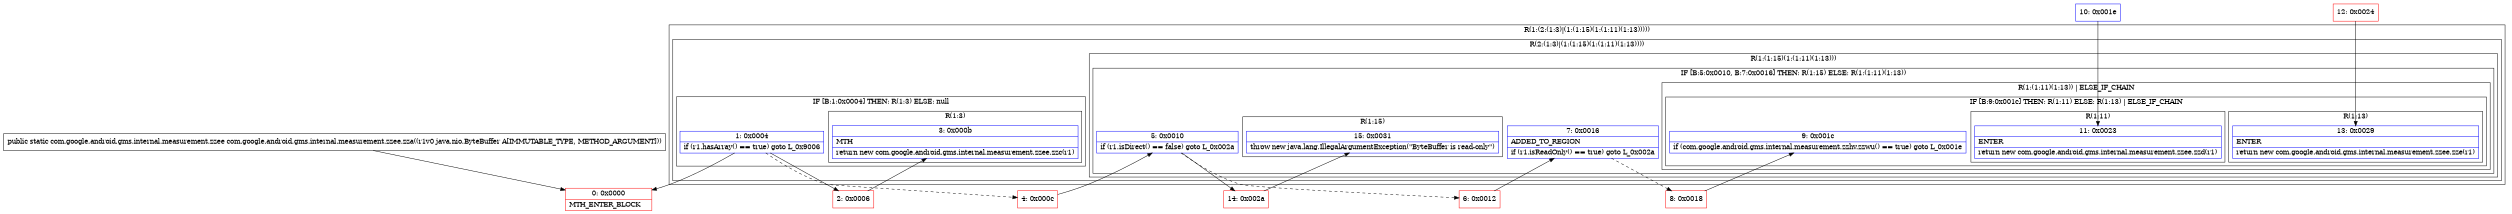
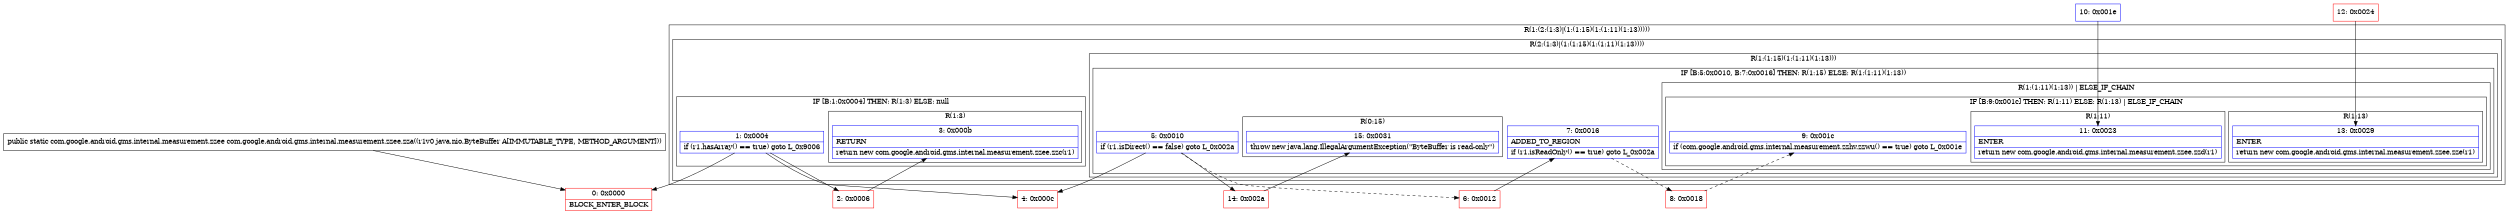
cluster "R(1:15)": label "R(1:15)" -> "R(0:15)"
node "3: 0x000b": text "MTH" -> "RETURN"
edge "4: 0x000c" -> "5: 0x0010": reversed
edge "8: 0x0018" -> "9: 0x001c": style solid -> dashed
edge "1: 0x0004" -> "4: 0x000c": style dashed -> solid
node "0: 0x0000": text "MTH_ENTER_BLOCK" -> "BLOCK_ENTER_BLOCK"
